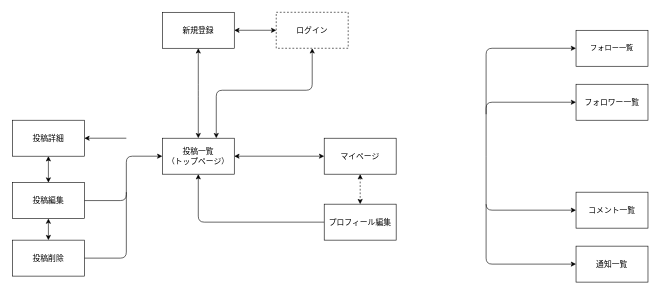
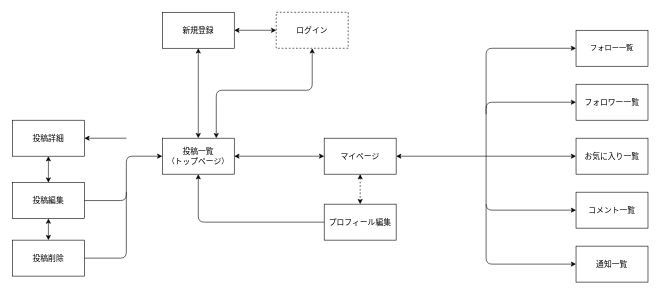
edge "マイページ" -- "お気に入り一覧": added
node "お気に入り一覧": added
